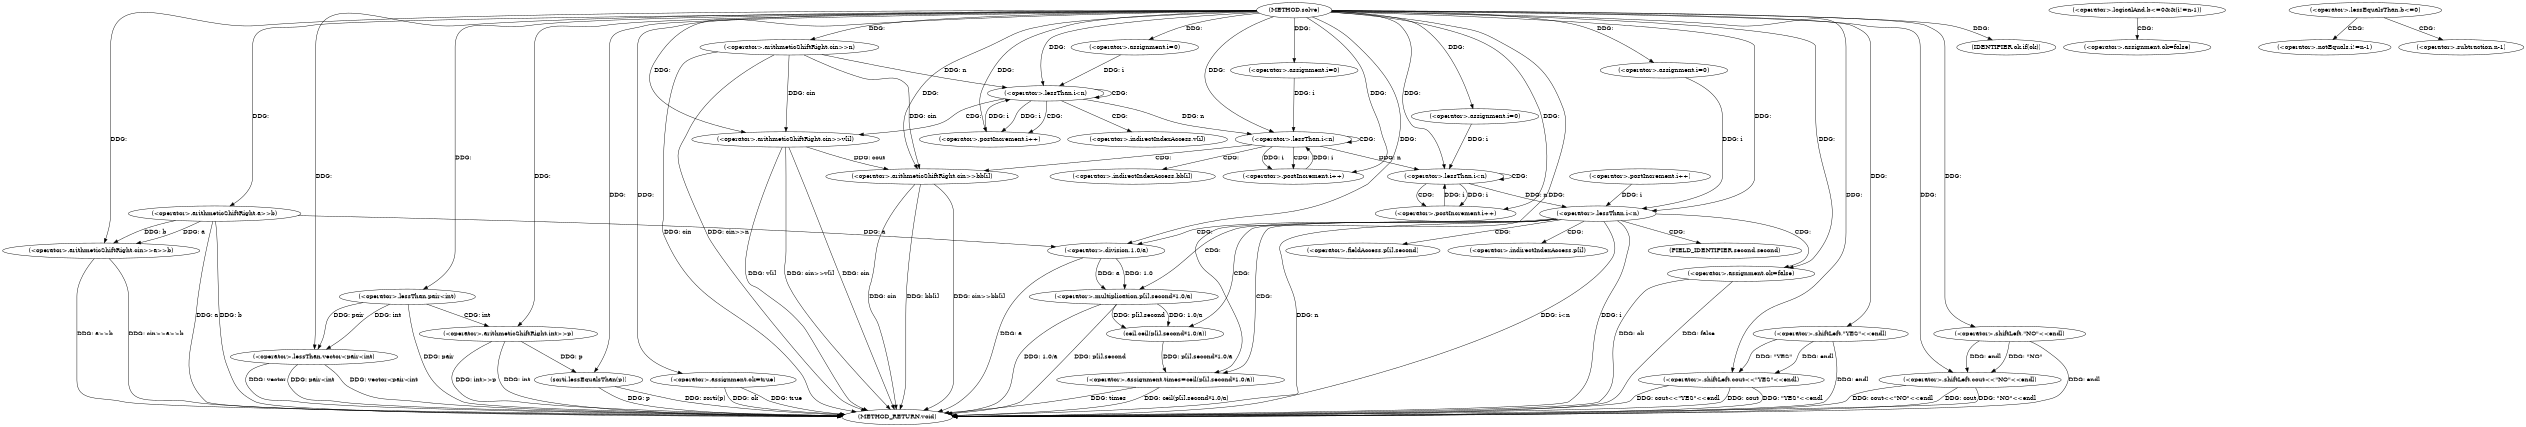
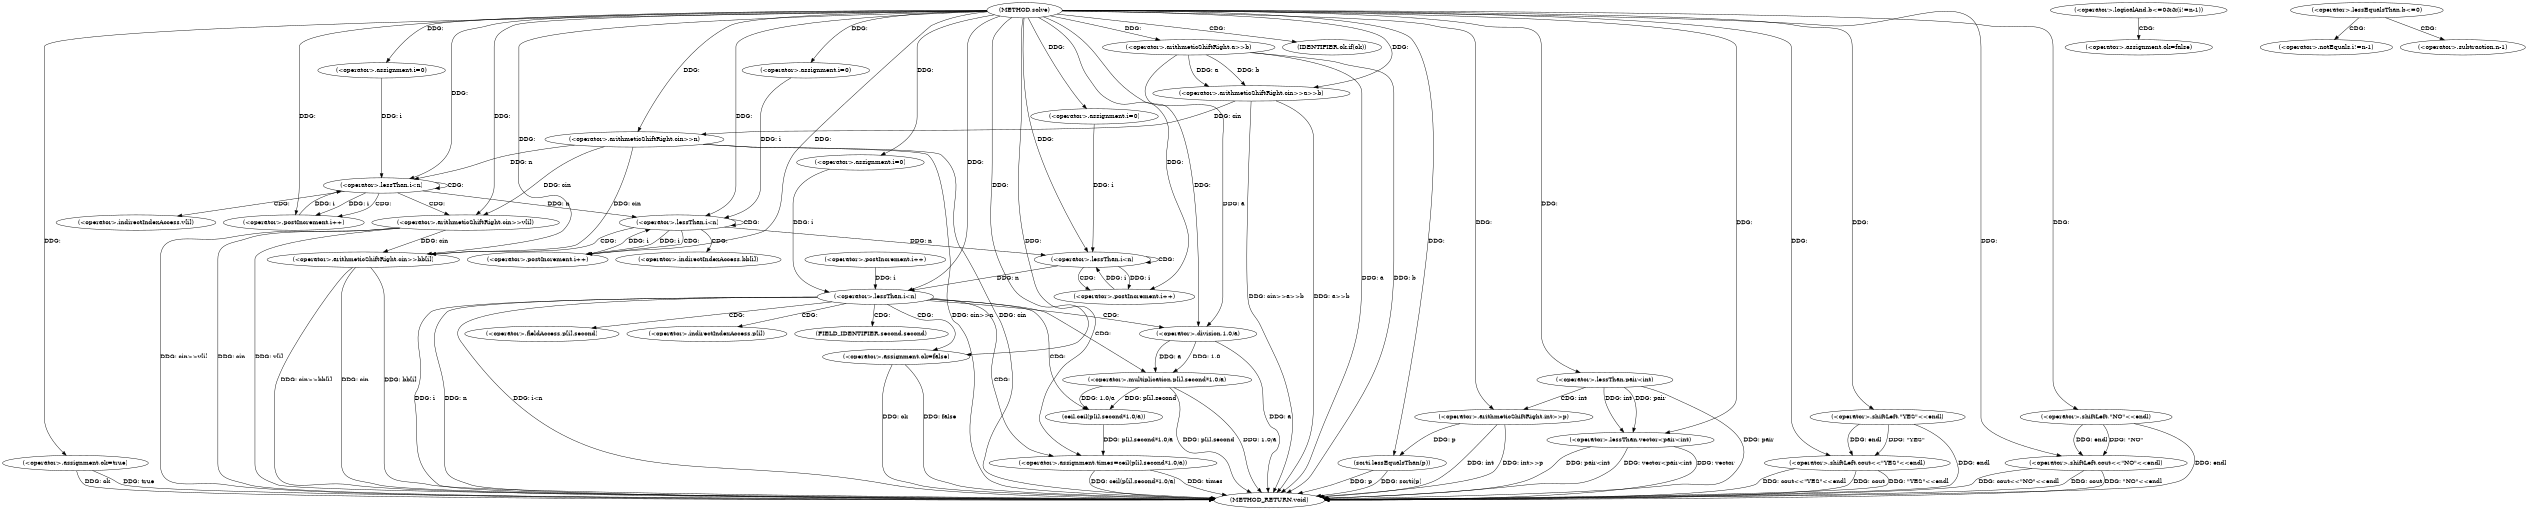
edge "(METHOD,solve)" -> "(IDENTIFIER,ok,if(ok))": label "DDG: " -> "CDG: "
edge "(<operator>.arithmeticShiftRight,cin>>a>>b)" -> "(<operator>.arithmeticShiftRight,cin>>n)": added, label "DDG: cin"
edge "(<operator>.arithmeticShiftRight,cin>>v[i])" -> "(<operator>.arithmeticShiftRight,cin>>bb[i])": label "DDG: cout" -> "DDG: cin"
